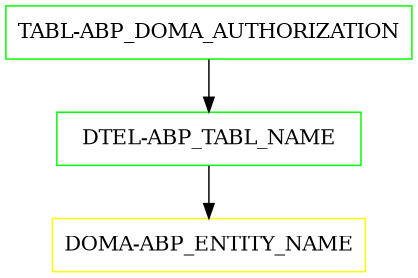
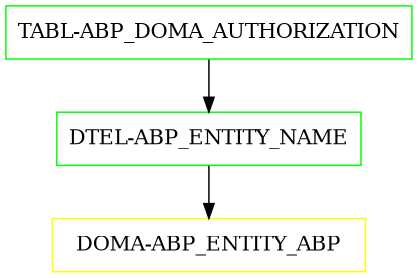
node "DTEL-ABP_TABL_NAME": label "DTEL-ABP_TABL_NAME" -> "DTEL-ABP_ENTITY_NAME"
node "DOMA-ABP_ENTITY_NAME": label "DOMA-ABP_ENTITY_NAME" -> "DOMA-ABP_ENTITY_ABP"
